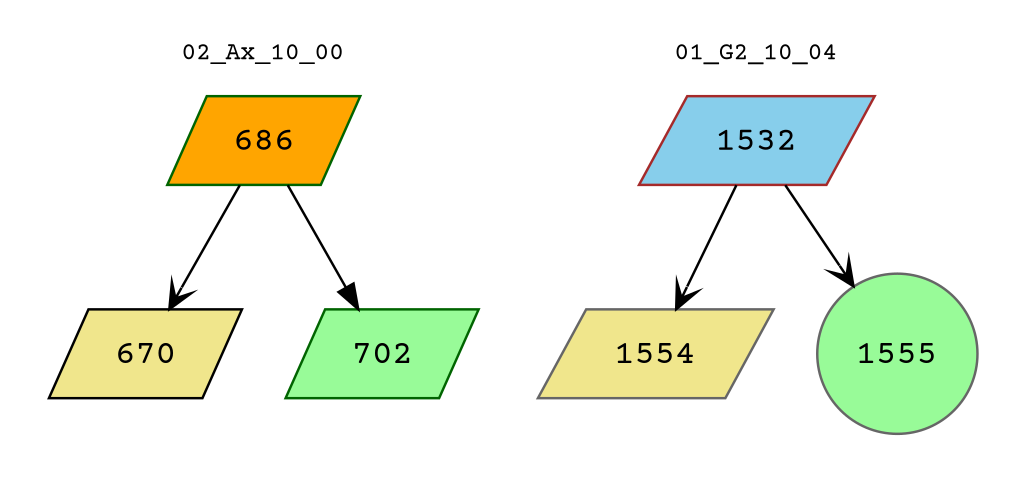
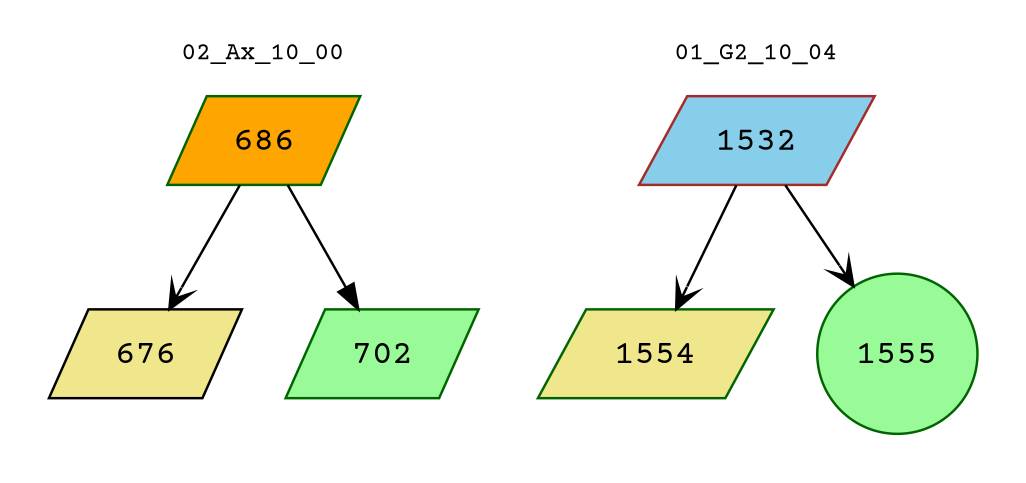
node "670": label "670" -> "676"
node "1554": color gray40 -> darkgreen
node "1555": color gray40 -> darkgreen
